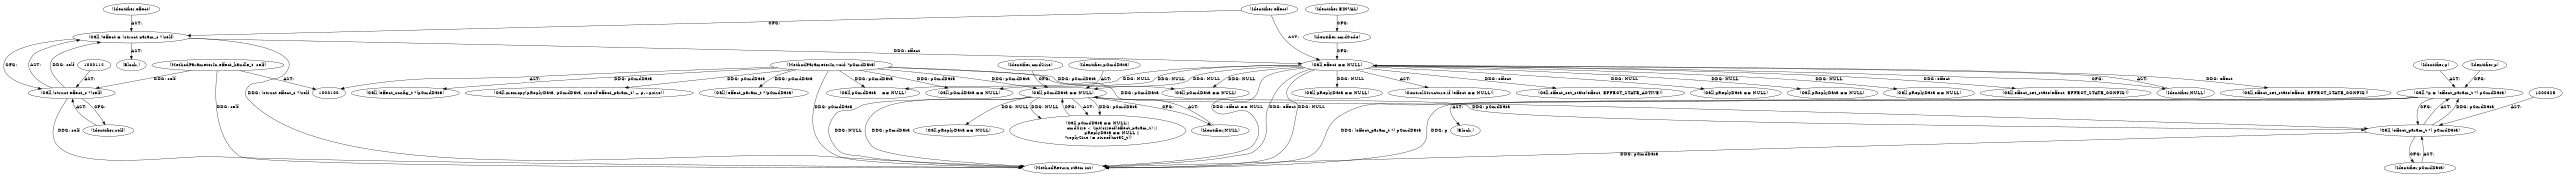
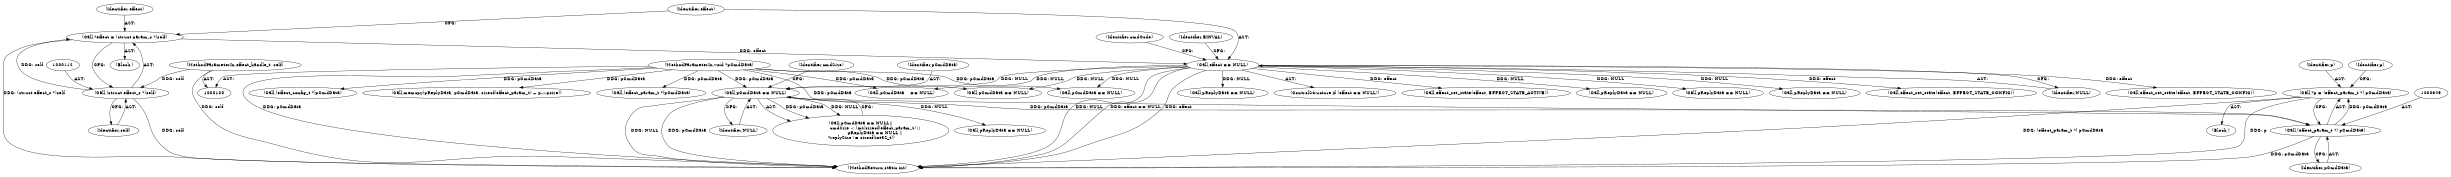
edge "(Identifier,EINVAL)" -> "(Identifier,cmdCode)": now "(Identifier,EINVAL)" -> "(Call,effect == NULL)"
